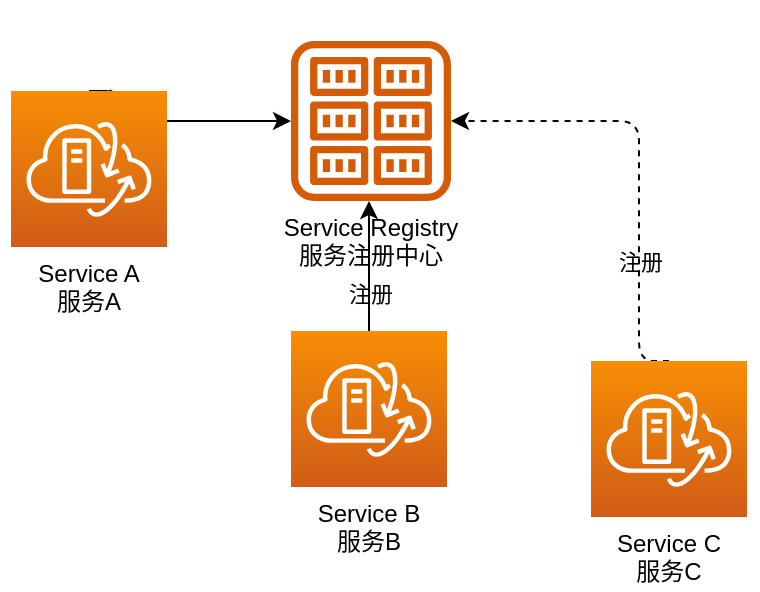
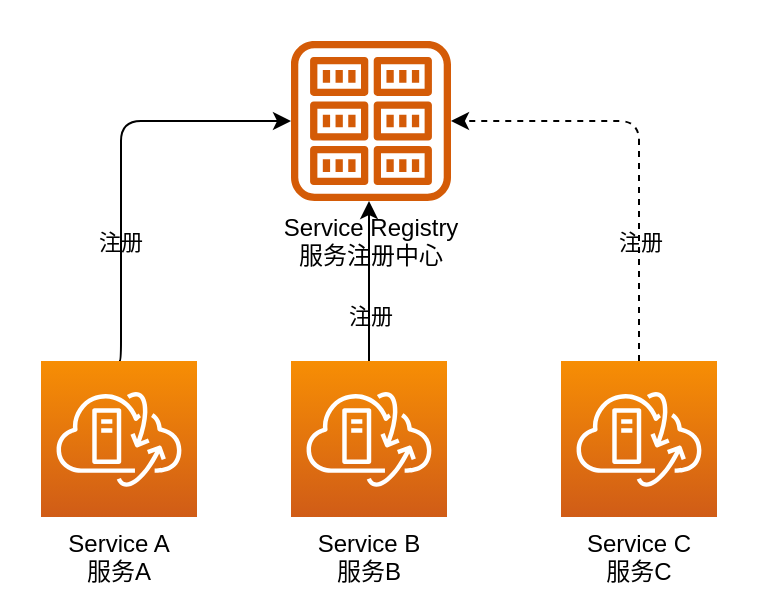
node "Service A 服务A": moved (89, 169) -> (119, 439)
node "Service B 服务B": moved (369, 409) -> (369, 439)
node "Service C 服务C": moved (669, 439) -> (639, 439)
